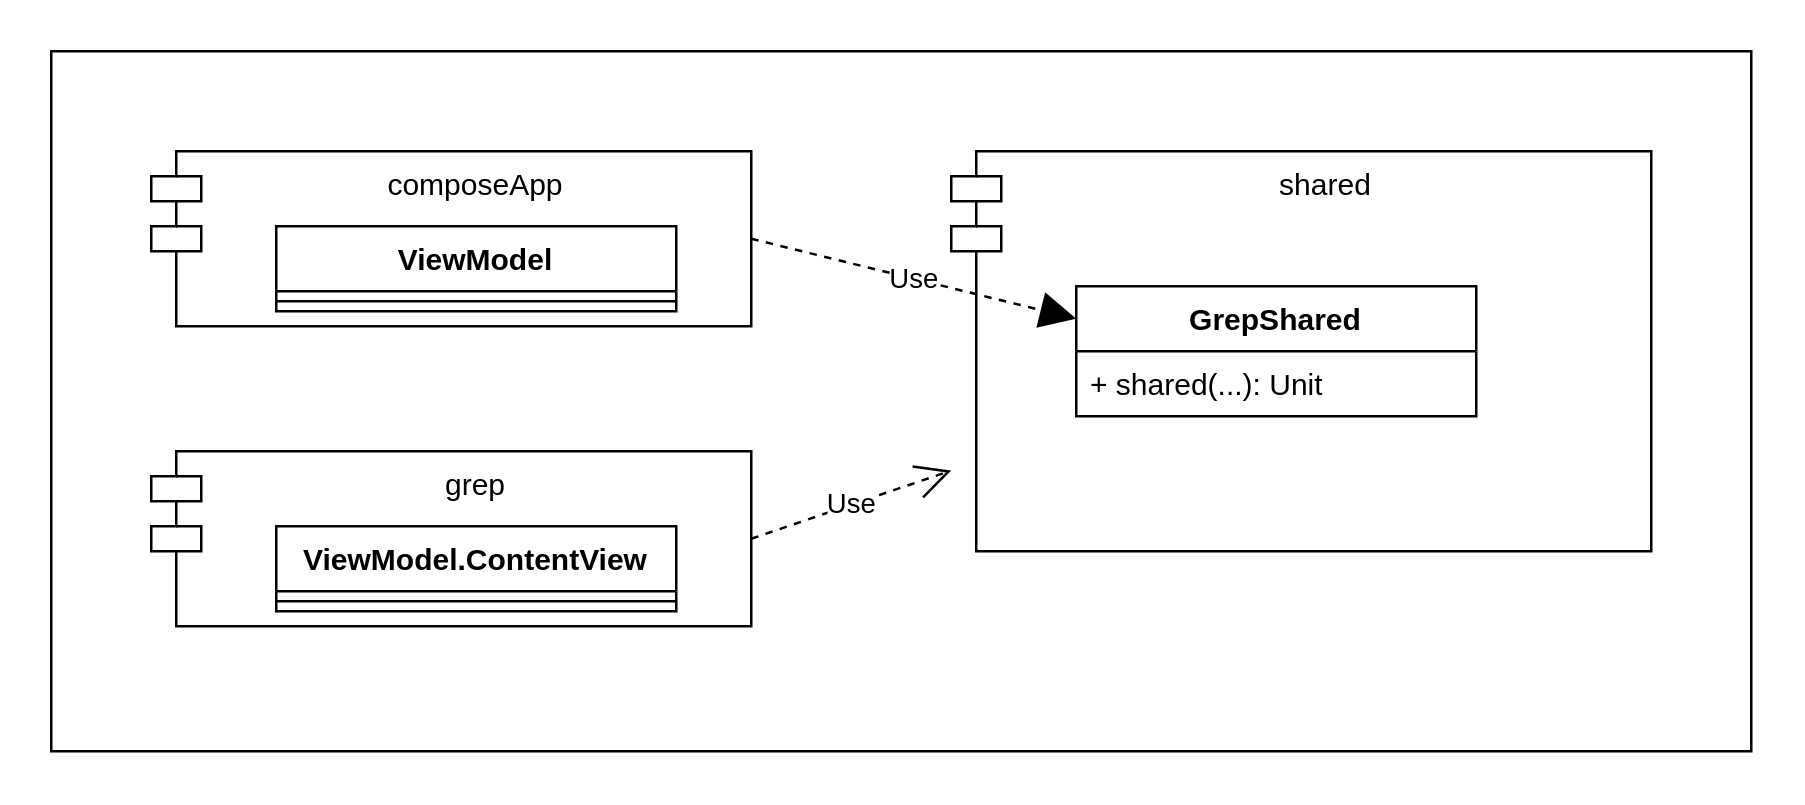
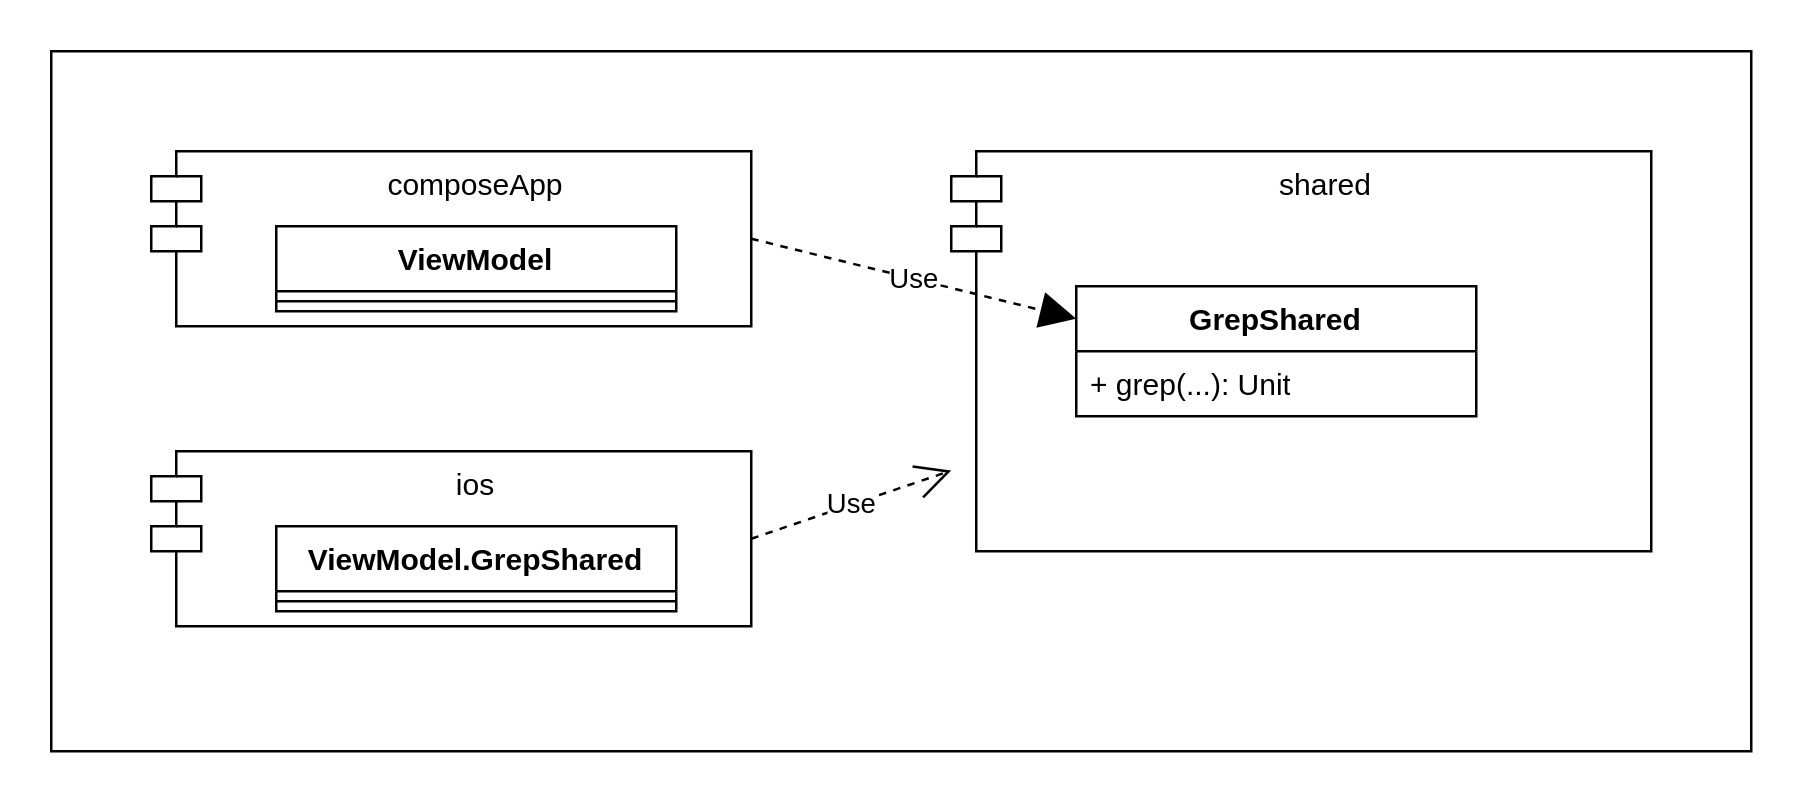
node "+ shared(...): Unit": label "+ shared(...): Unit" -> "+ grep(...): Unit"
node "grep": label "grep" -> "ios"
node "ViewModel.ContentView": label "ViewModel.ContentView" -> "ViewModel.GrepShared"
